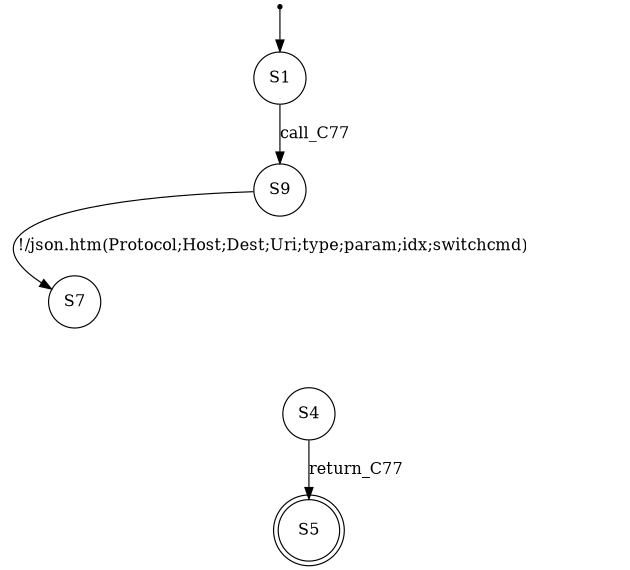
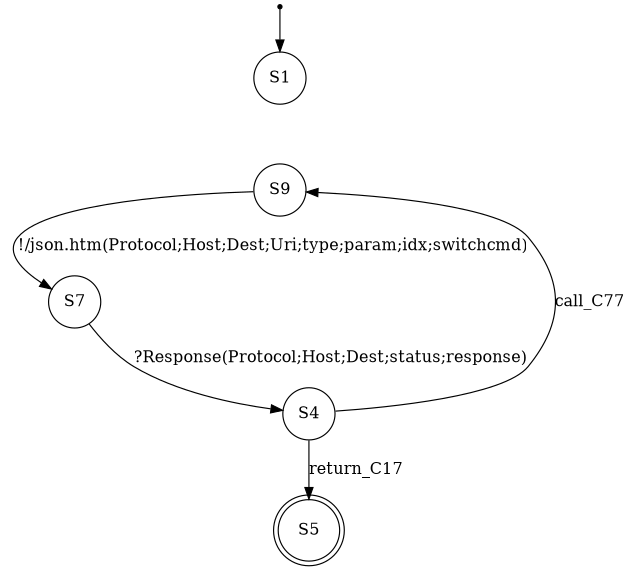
edge "S1" -> "S9": now "S4" -> "S9"
edge "S7" -> "S4": added, label "?Response(Protocol;Host;Dest;status;response)"
edge "S4" -> "S5": label "return_C77" -> "return_C17"
